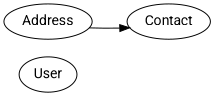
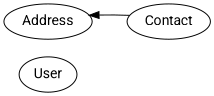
edge "Address" -> "Contact": reversed
